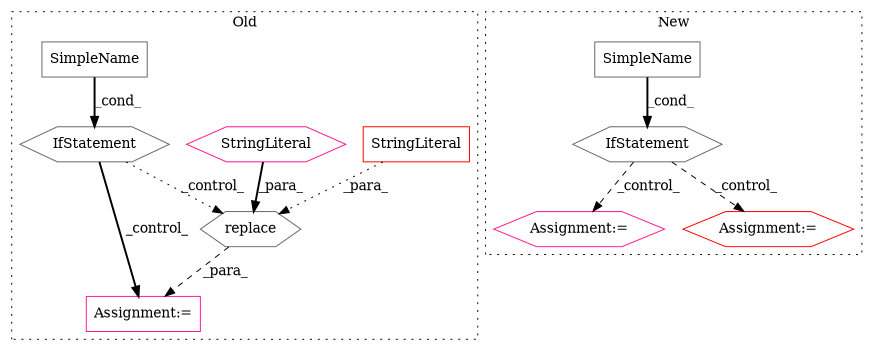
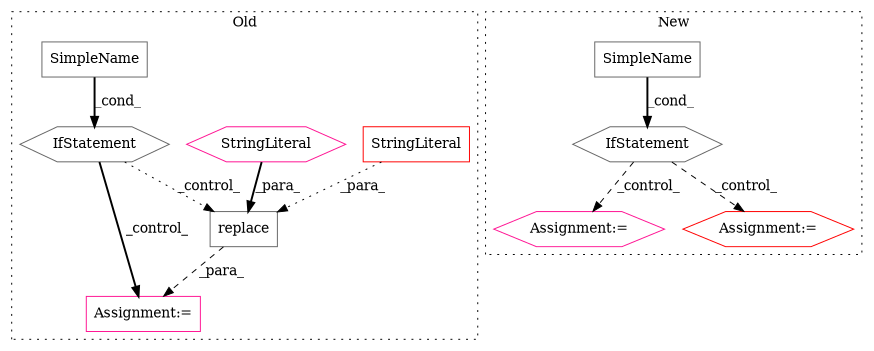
node "replace": shape hexagon -> box
